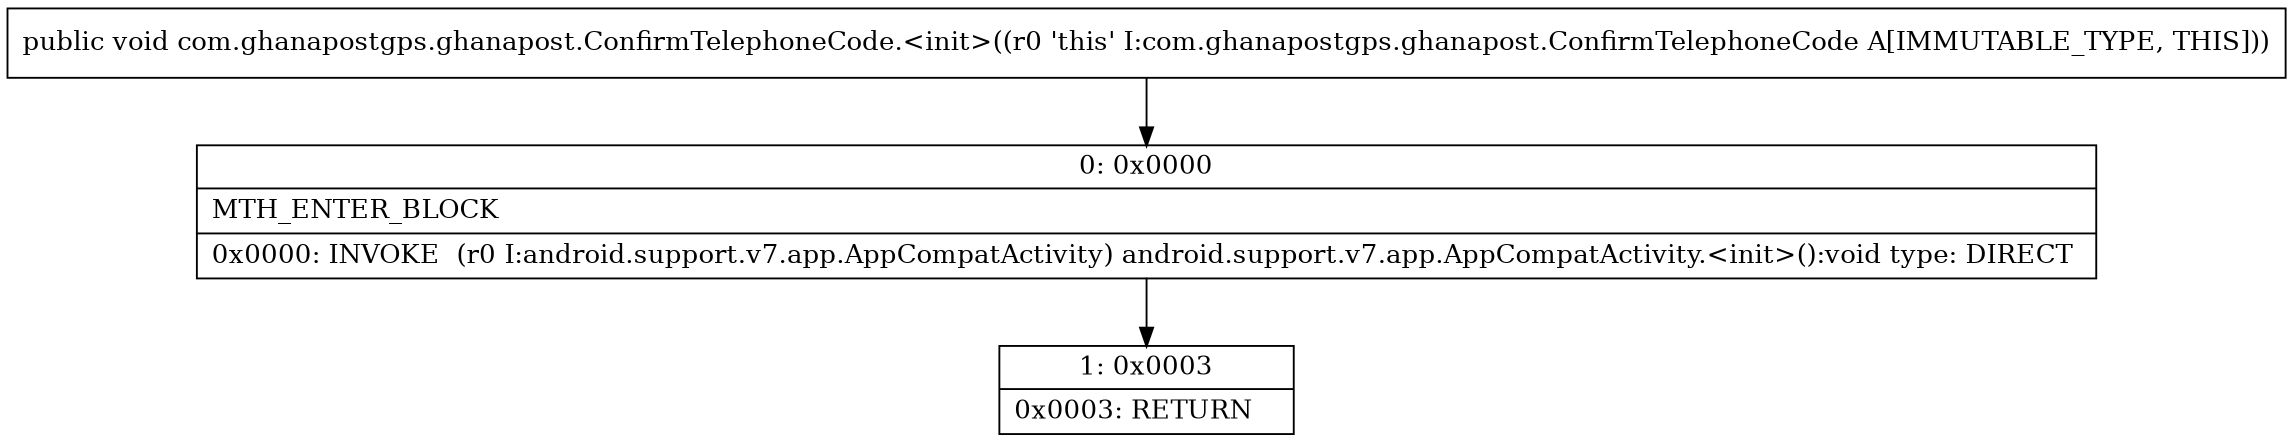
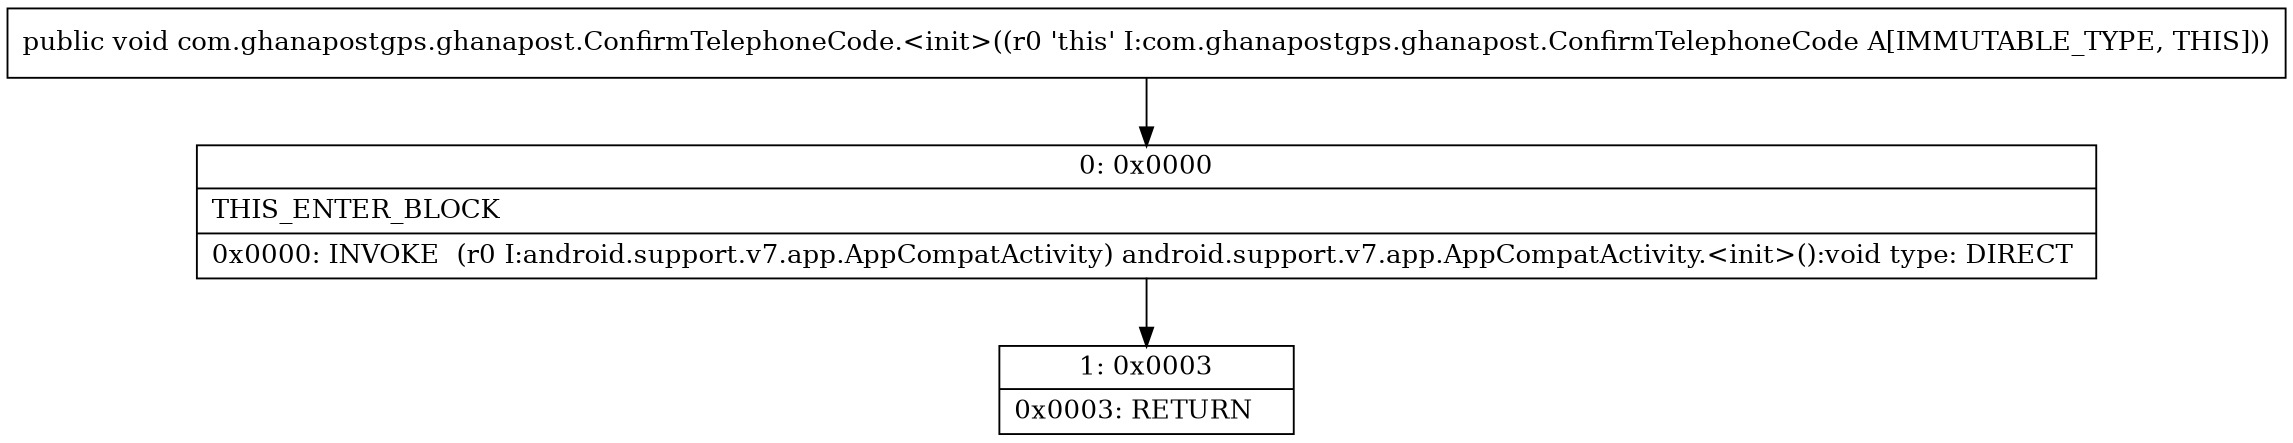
node "0: 0x0000": text "MTH_ENTER_BLOCK" -> "THIS_ENTER_BLOCK"
